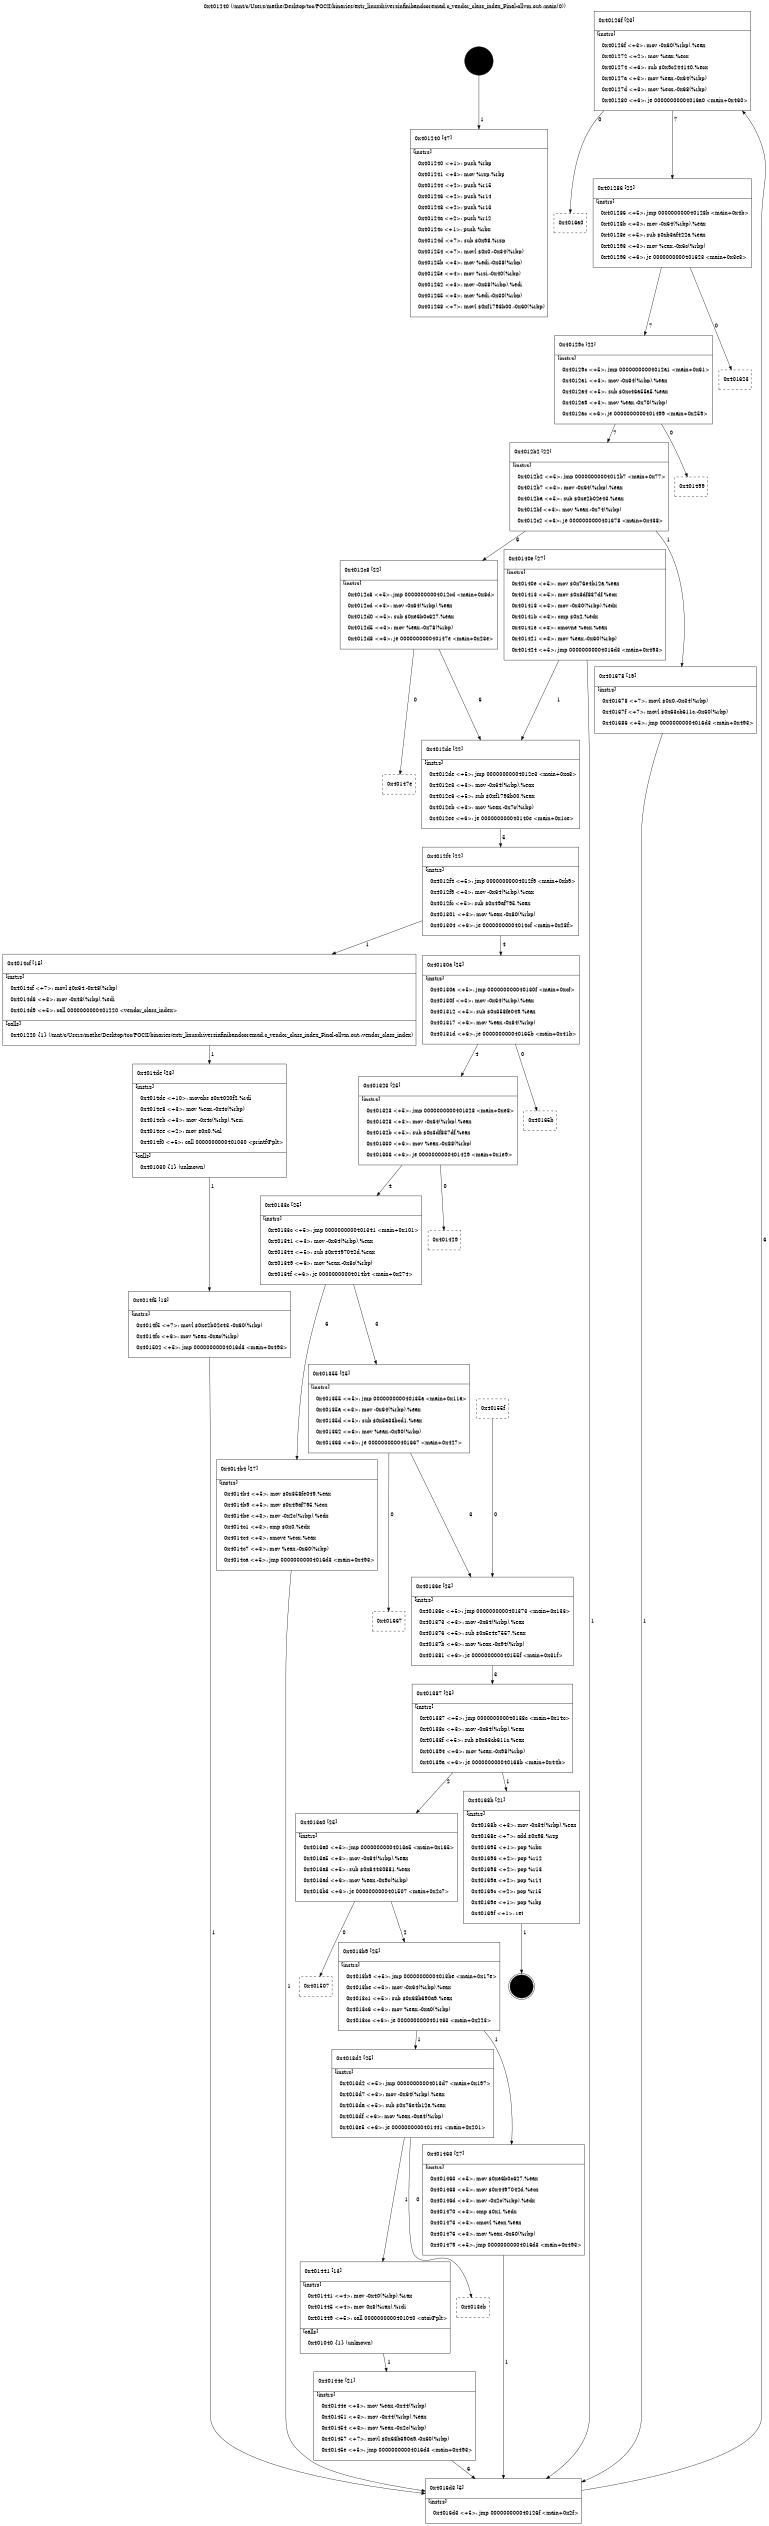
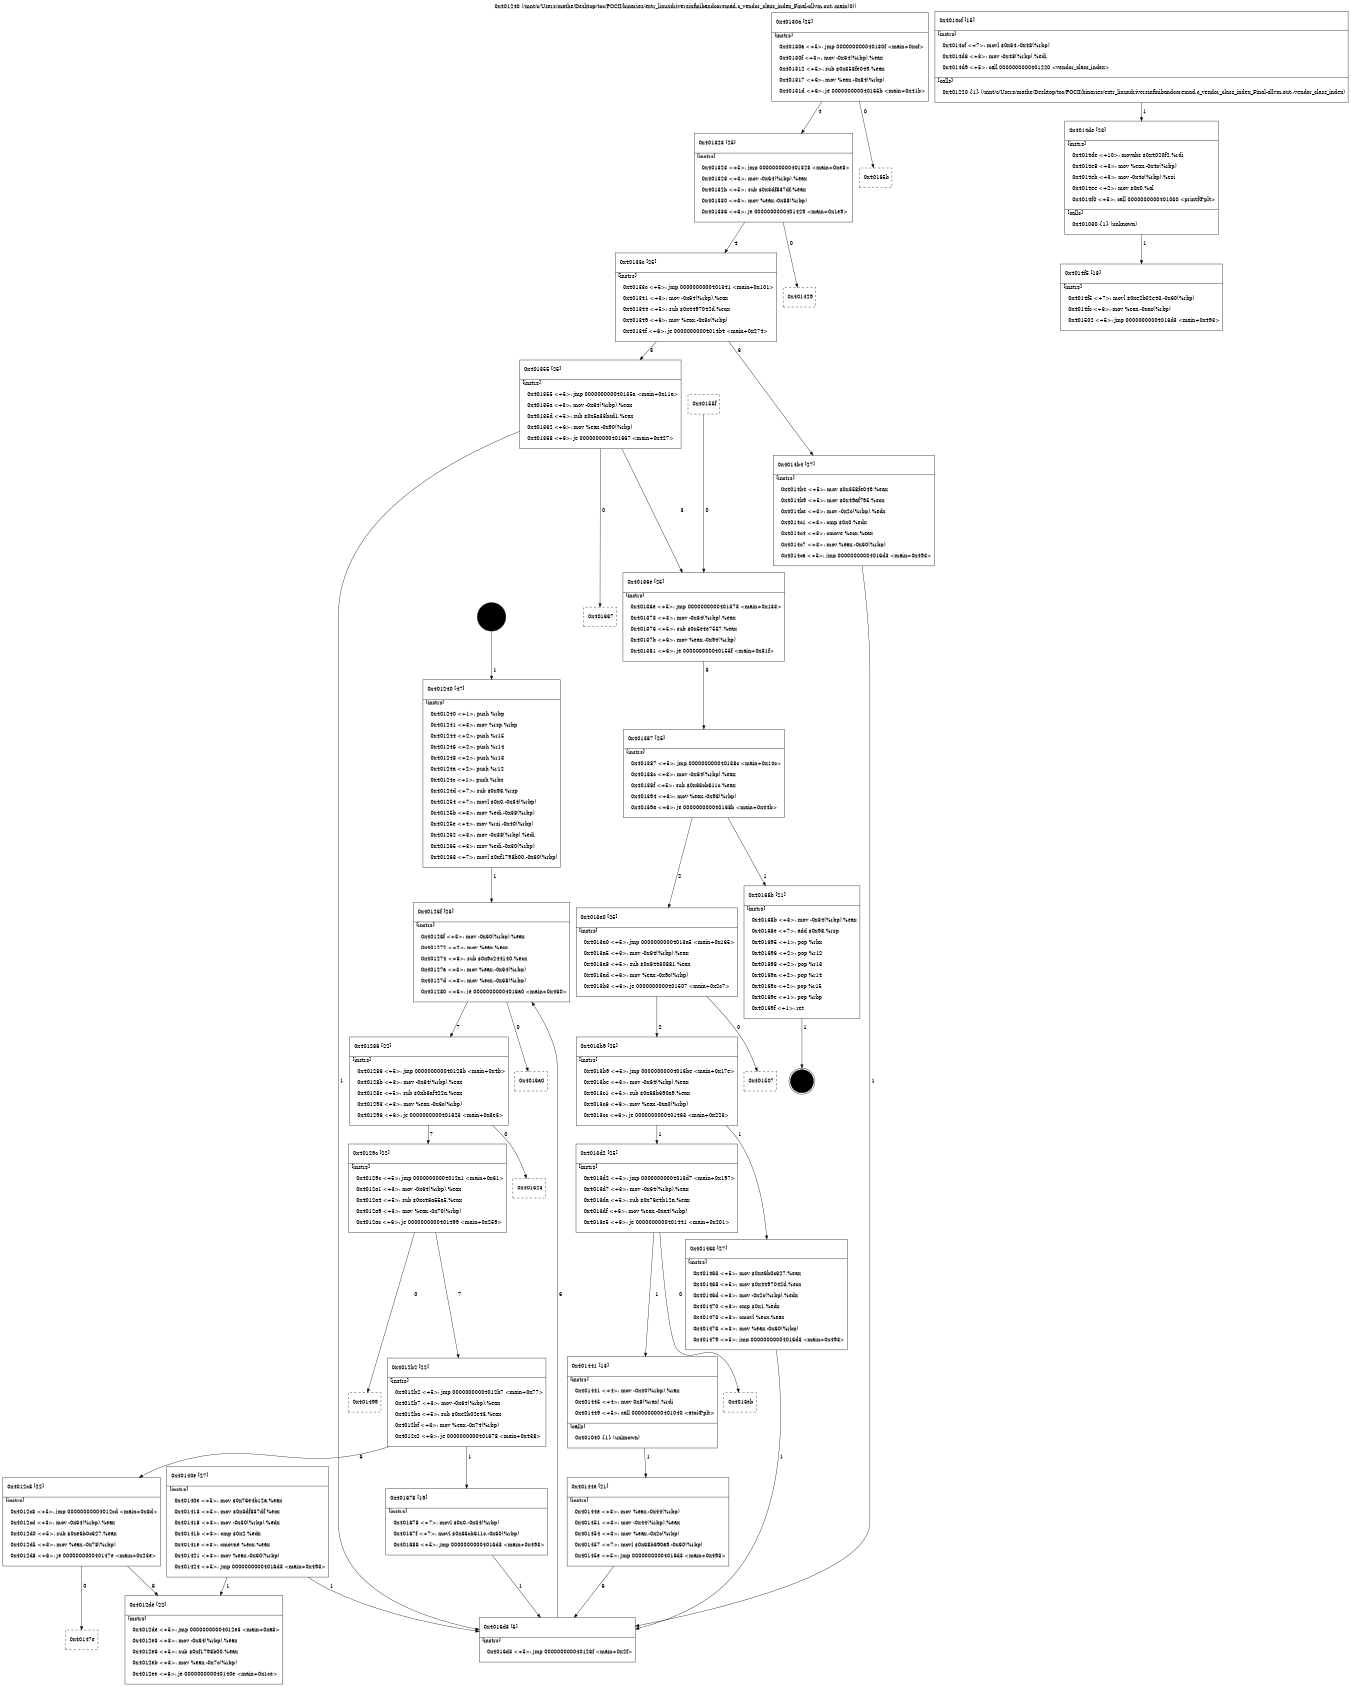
edge "0x401240 [47]" -> "0x40126f [23]": added, label "1"
node "0x4012f4 [22]": removed
edge "0x4014f5 [18]" -> "0x4016d3 [5]": now "0x401355 [25]" -> "0x4016d3 [5]"
